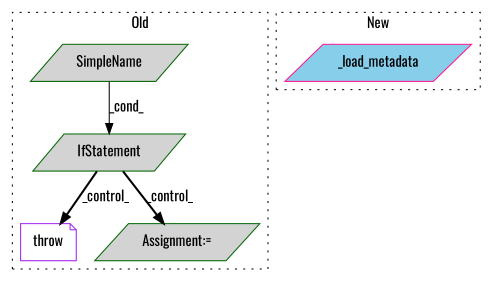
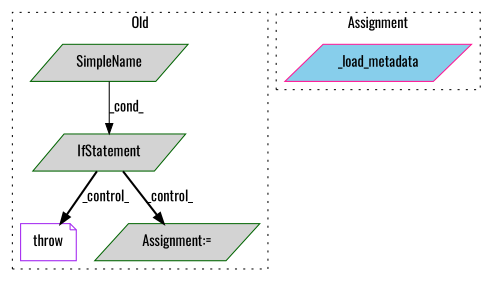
cluster "New": label "New" -> "Assignment"
